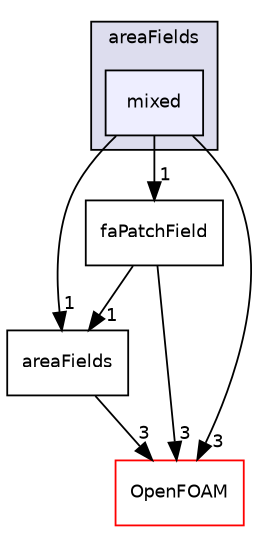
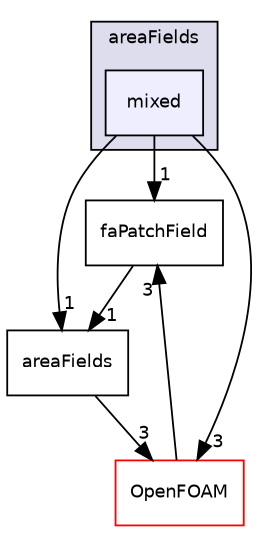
edge "faPatchField" -> "OpenFOAM": reversed
